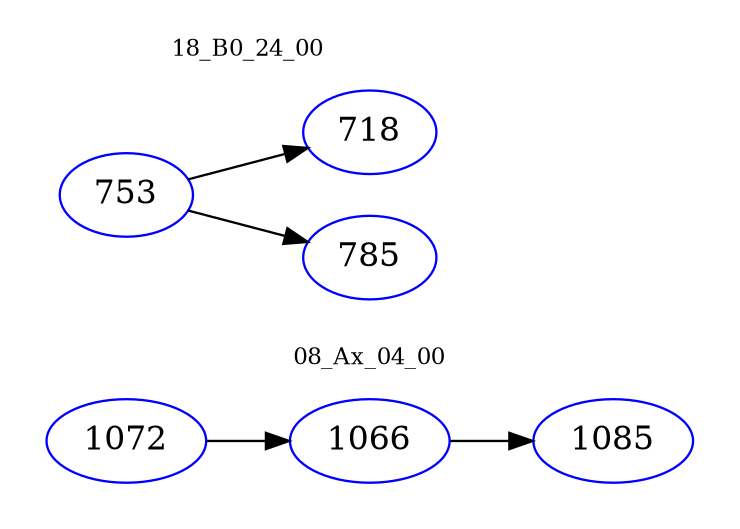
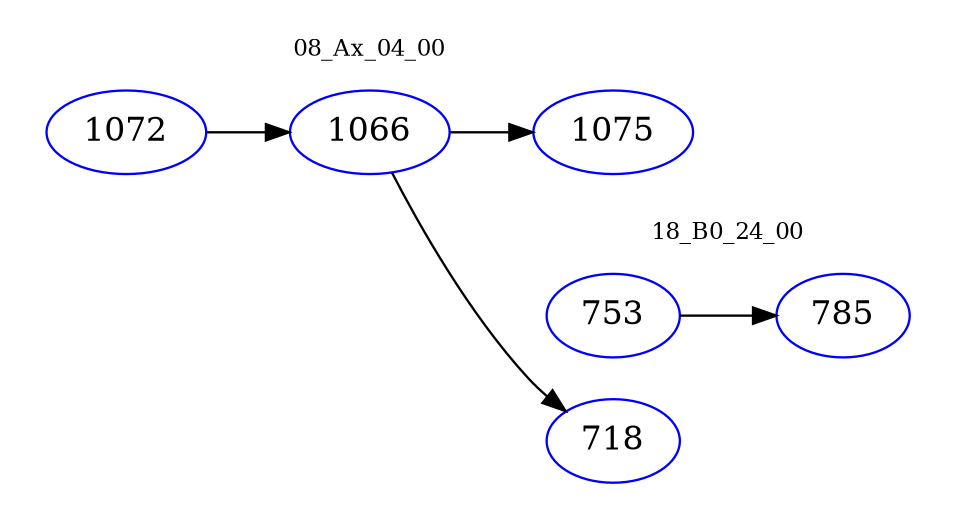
edge "753" -> "718": now "1066" -> "718"
node "1085": label "1085" -> "1075"
